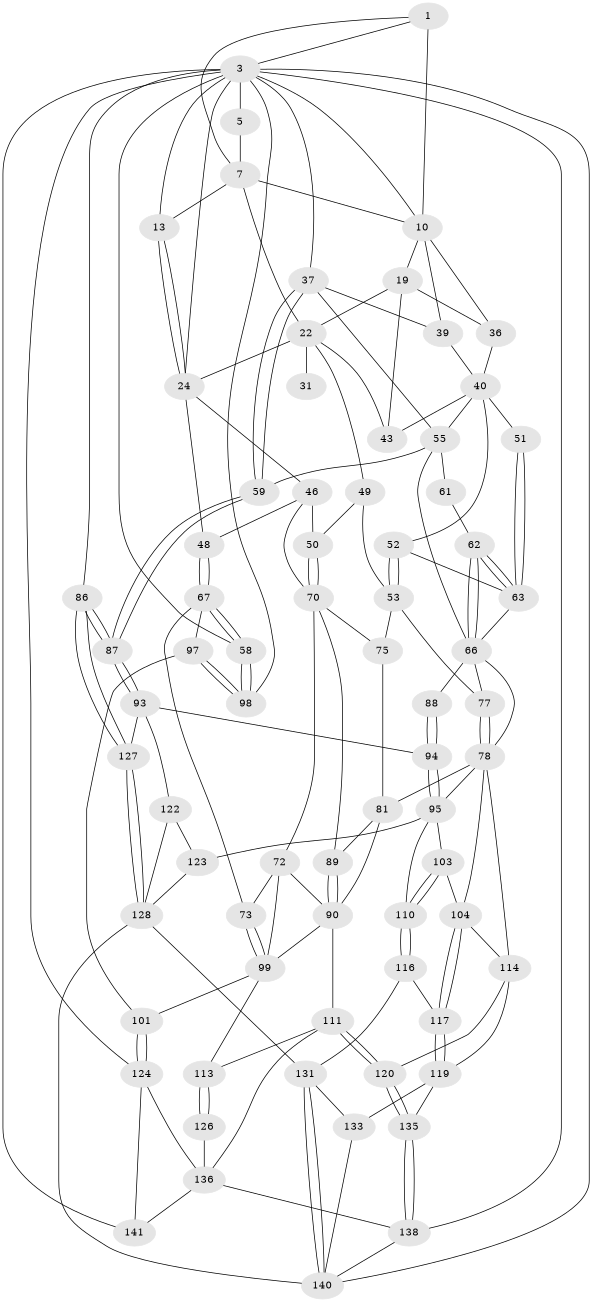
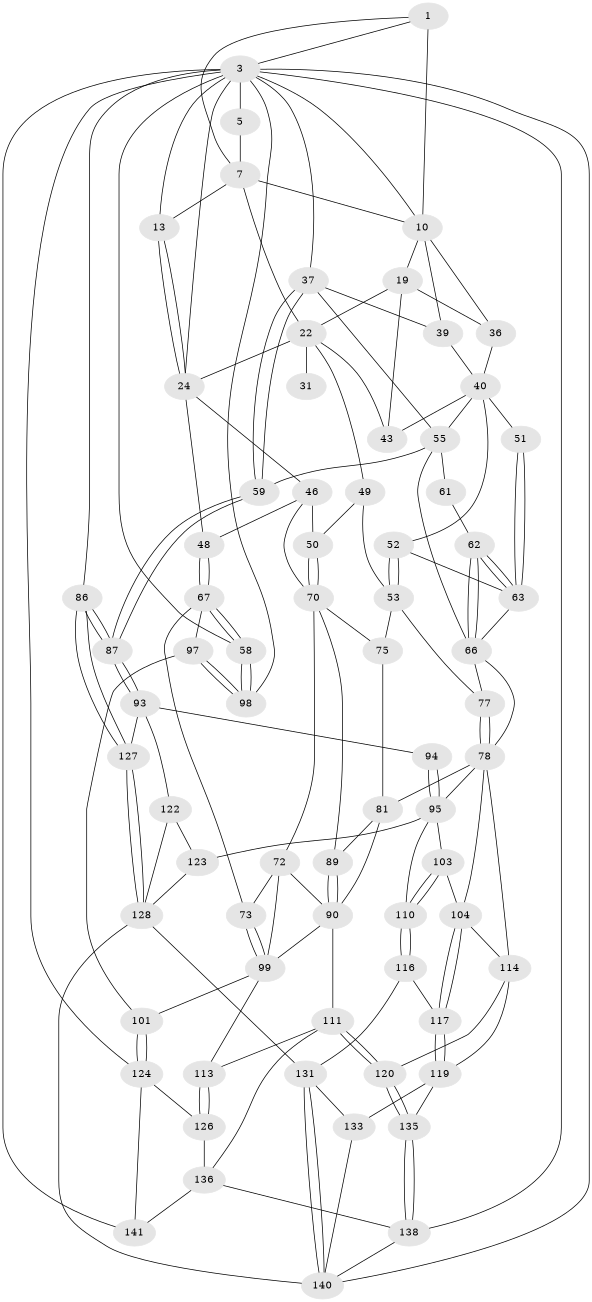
node "88": removed
edge "124" -- "136": now "124" -- "126"
